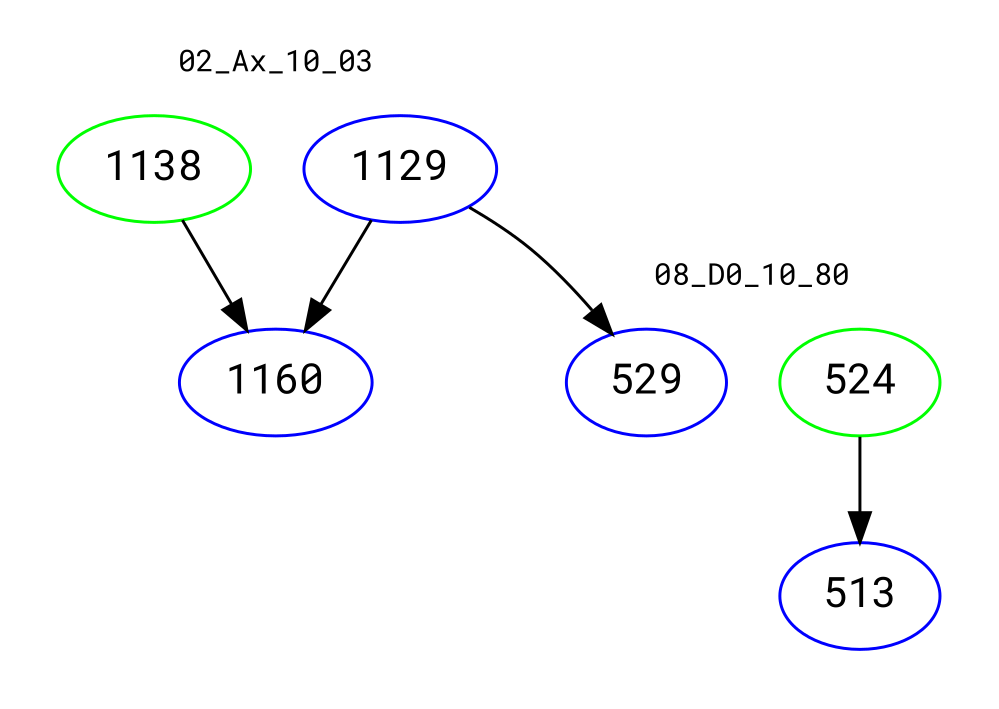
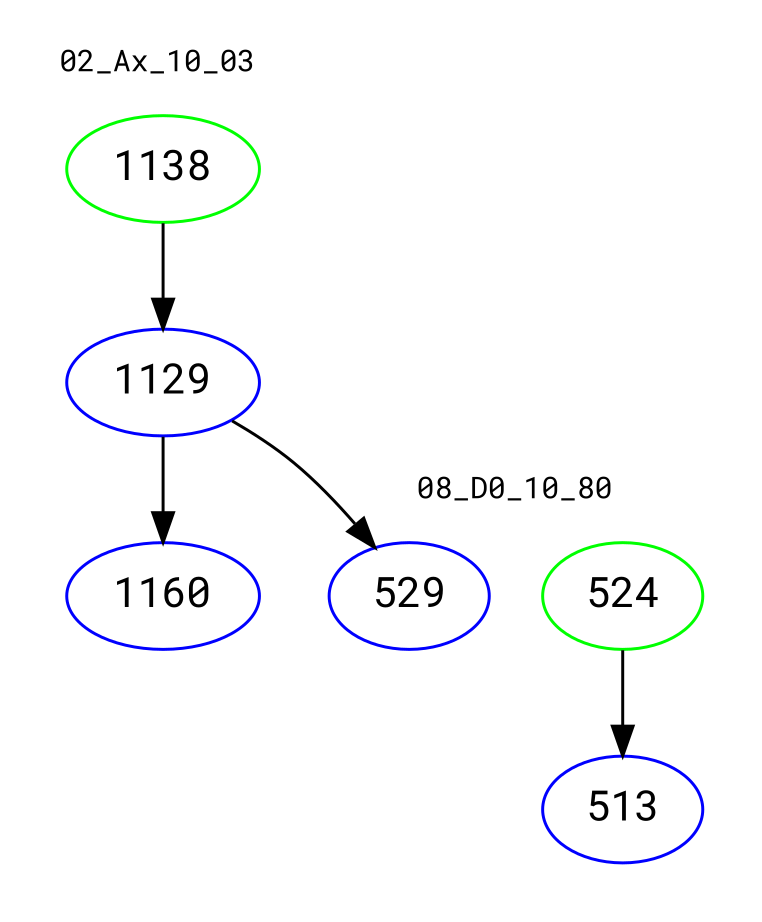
edge "1138" -> "1160": now "1138" -> "1129"
